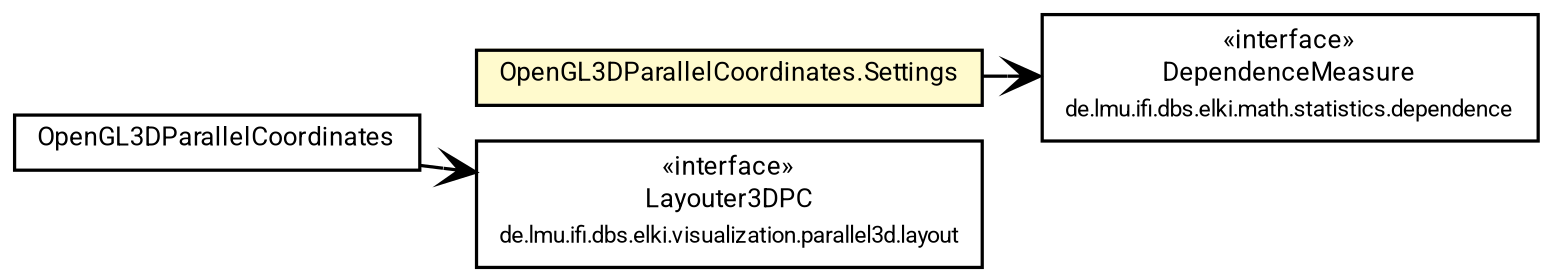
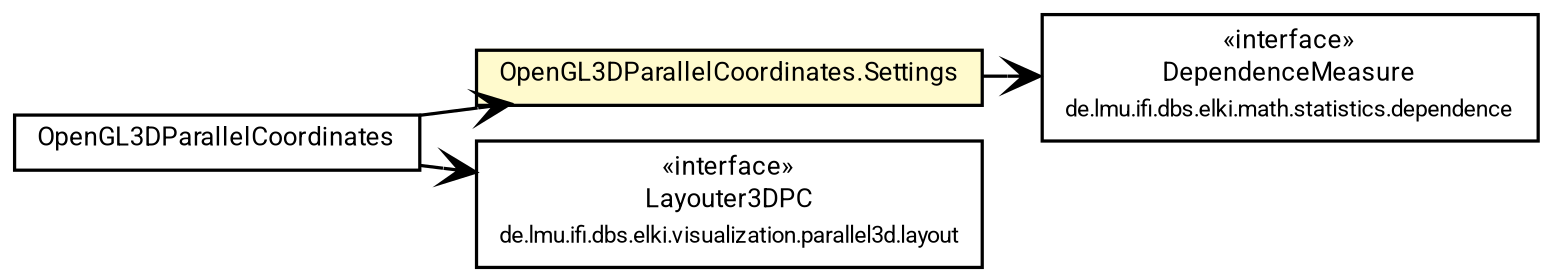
edge "OpenGL3DParallelCoordinates" -> "OpenGL3DParallelCoordinates.Settings": added
